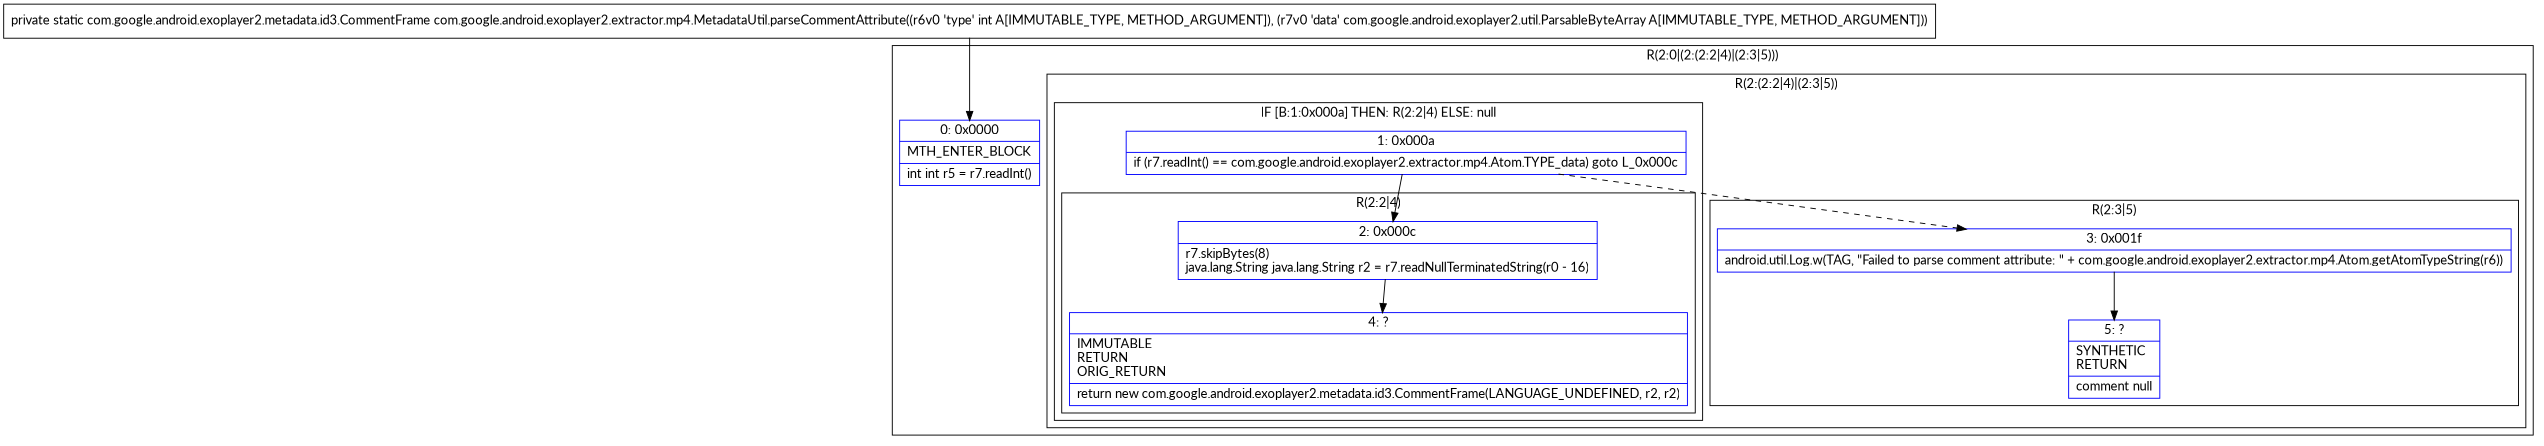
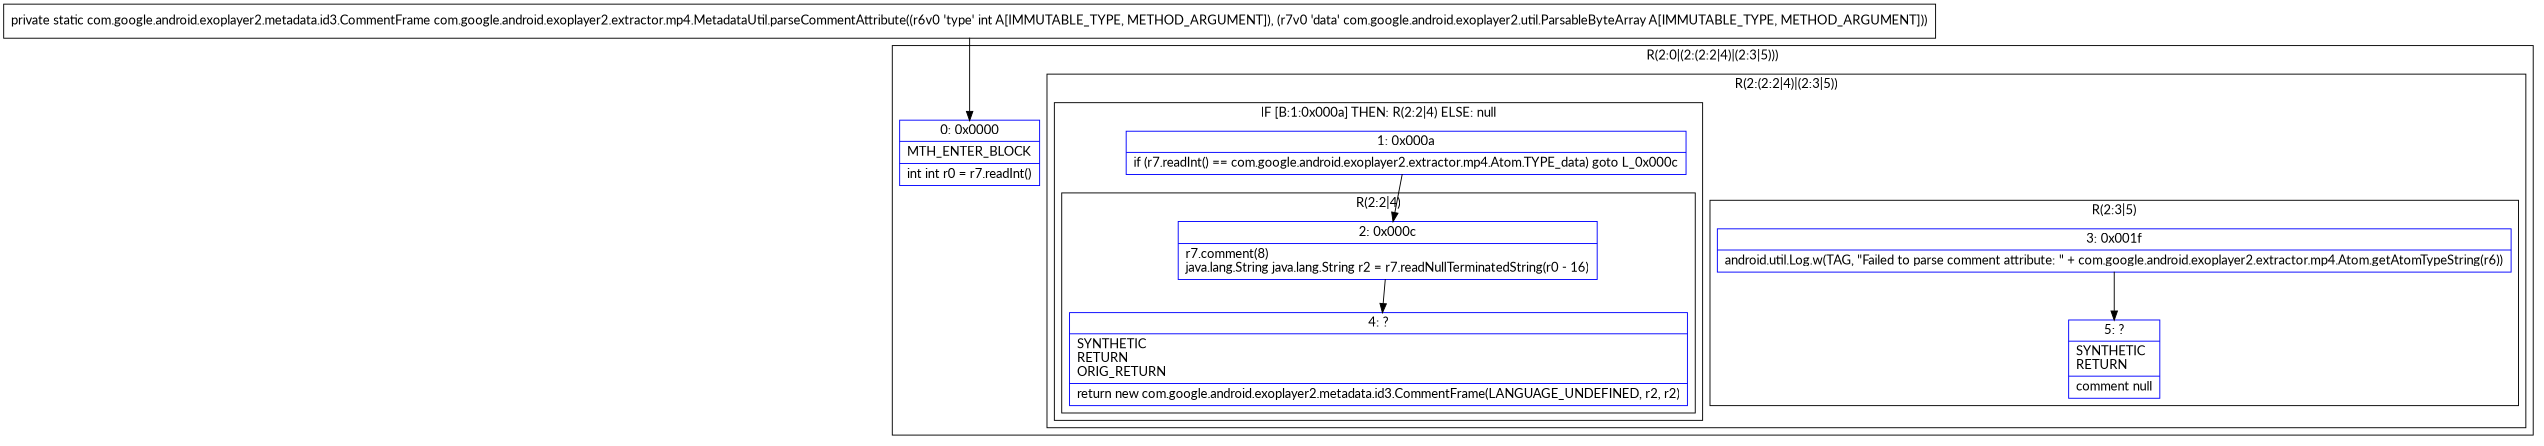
node "0: 0x0000": text "int int r5 = r7.readInt()" -> "int int r0 = r7.readInt()"
edge "1: 0x000a" -> "3: 0x001f": removed
node "2: 0x000c": text "r7.skipBytes(8)" -> "r7.comment(8)"
node "4: ?": text "IMMUTABLE" -> "SYNTHETIC"
